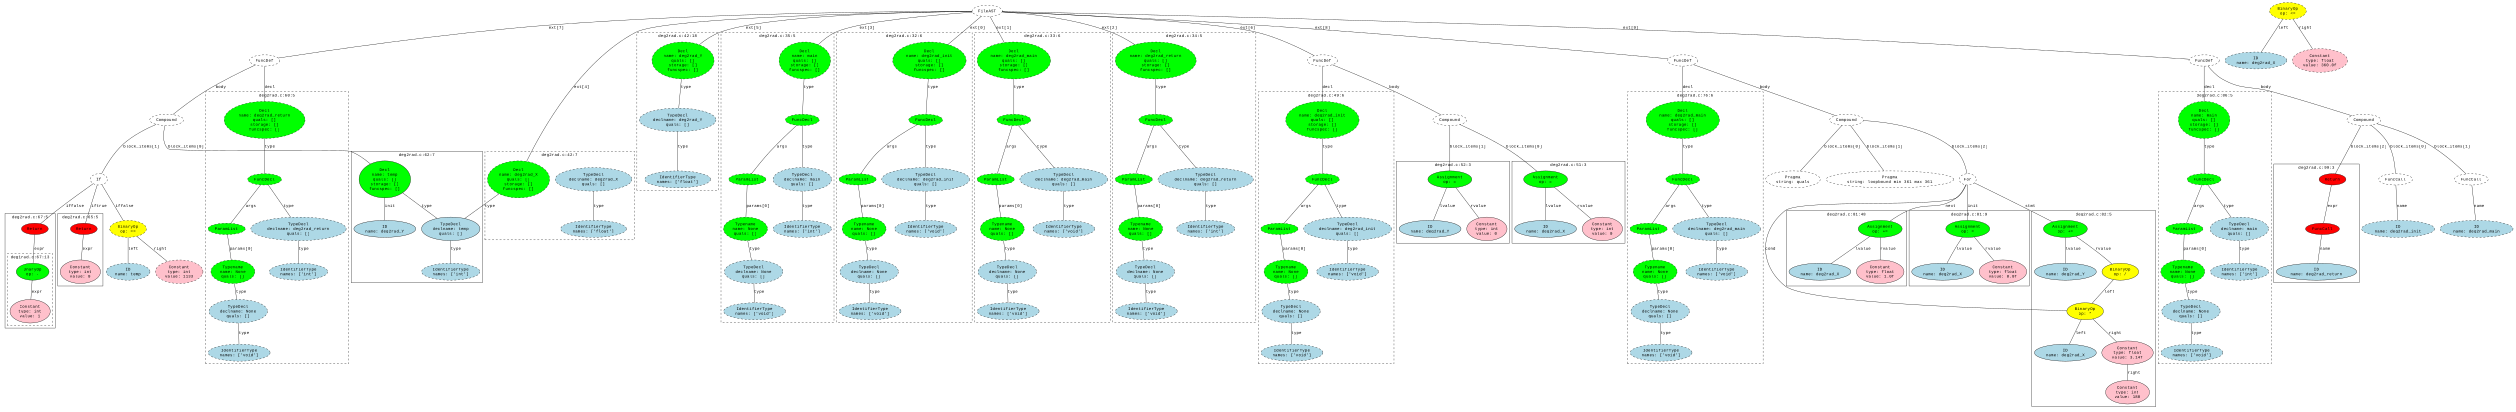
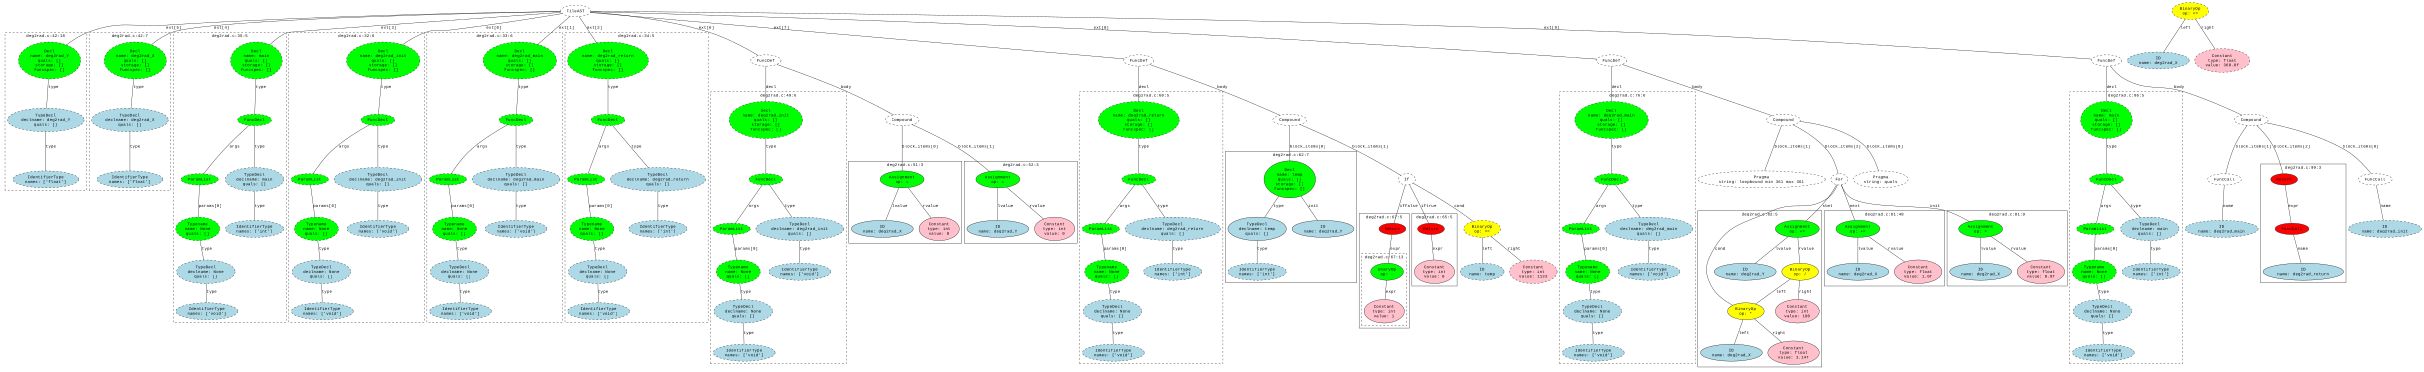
edge "If" -- "BinaryOp op: ==": label "iffalse" -> "cond"
edge "Decl name: deg2rad_X quals: [] storage: [] funcspec: []" -- "TypeDecl declname: temp quals: []": now "Decl name: deg2rad_X quals: [] storage: [] funcspec: []" -- "TypeDecl declname: deg2rad_X quals: []"
cluster "deg1rad.c:67:13": label "deg1rad.c:67:13" -> "deg2rad.c:67:13"
edge "Constant type: float value: 3.14f" -- "Constant type: int value: 180": now "BinaryOp op: /" -- "Constant type: int value: 180"
